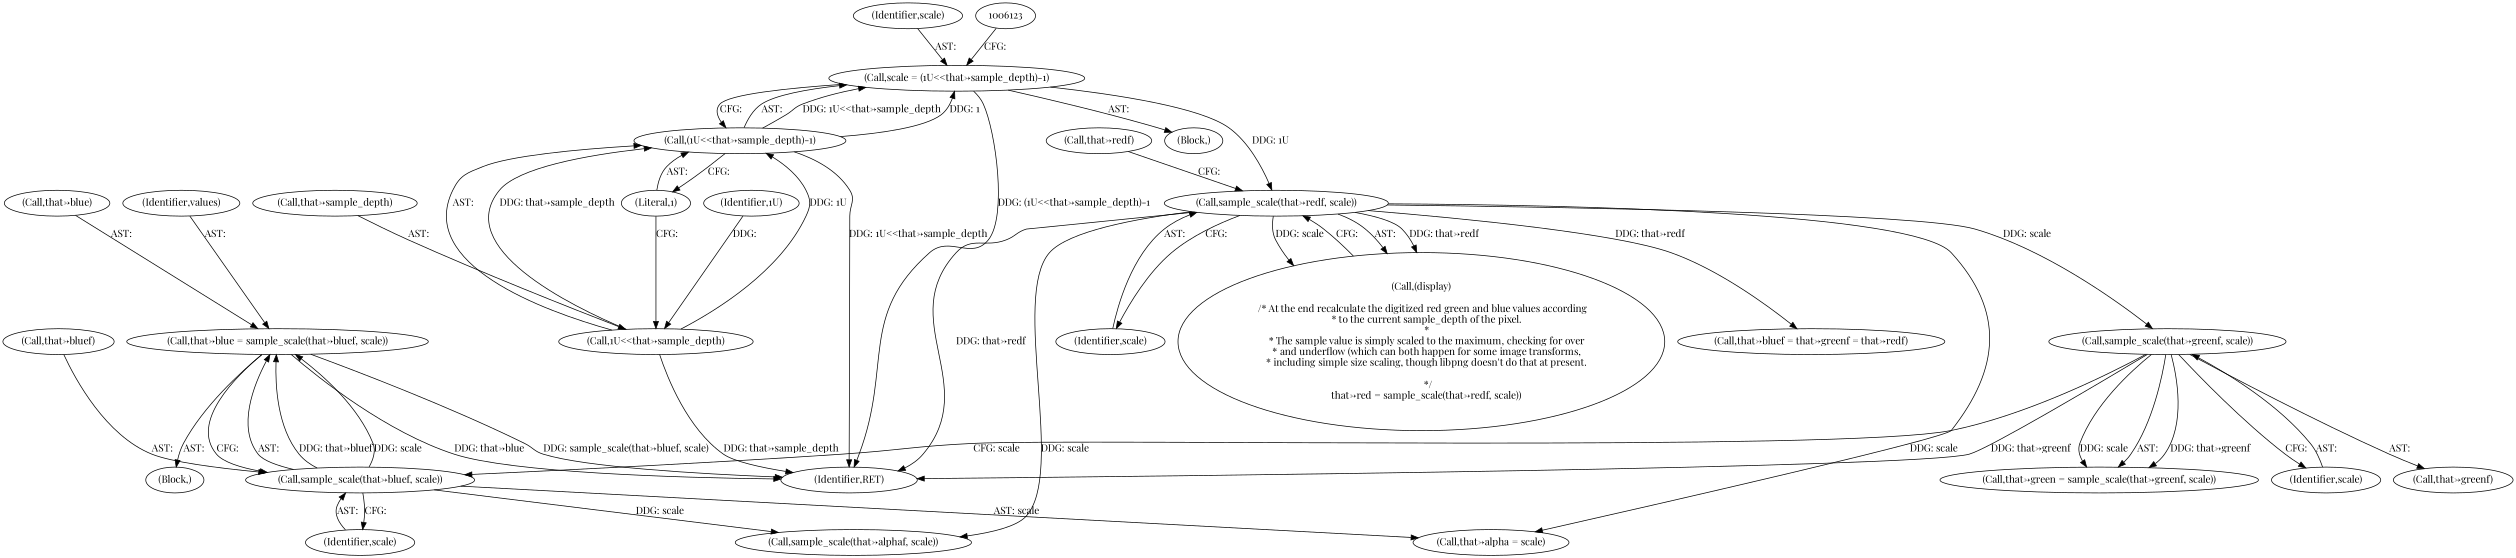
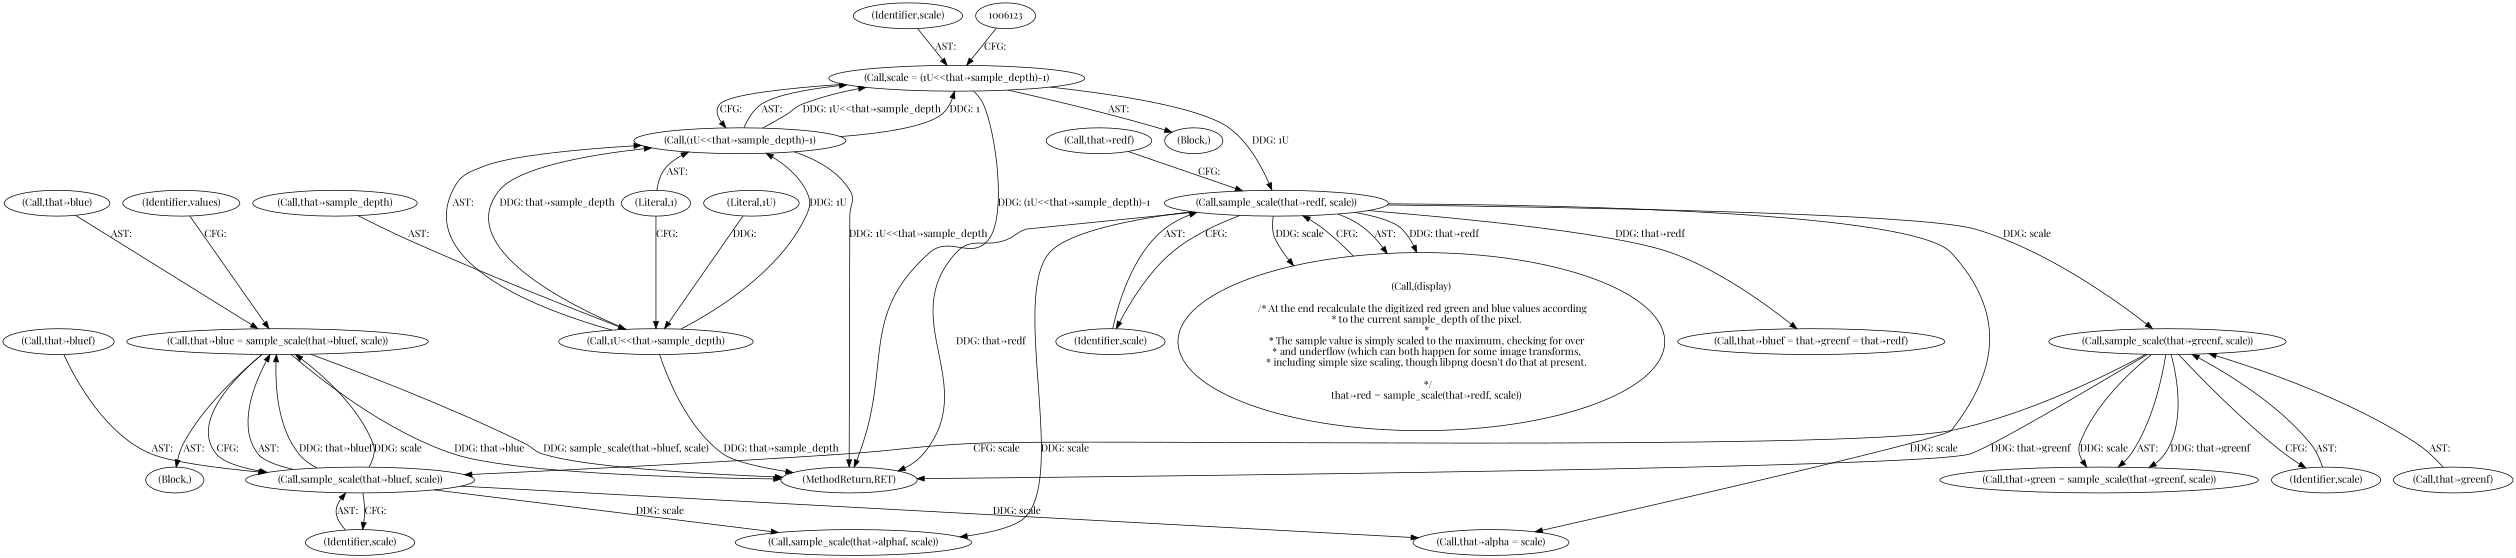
edge "(Call,(1U<<that->sample_depth)-1)" -> "(Literal,1)": removed, label "CFG:"
node "(Identifier,1U)": label "(Identifier,1U)" -> "(Literal,1U)"
edge "(Identifier,values)" -> "(Call,that->blue = sample_scale(that->bluef, scale))": label "AST: " -> "CFG: "
edge "(Call,sample_scale(that->greenf, scale))" -> "(Call,that->greenf)": reversed
node "(Identifier,RET)": label "(Identifier,RET)" -> "(MethodReturn,RET)"
edge "(Call,sample_scale(that->bluef, scale))" -> "(Call,that->alpha = scale)": label "AST: scale" -> "DDG: scale"
